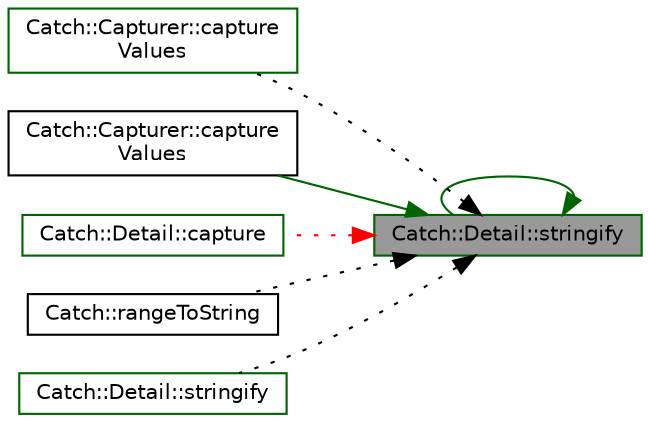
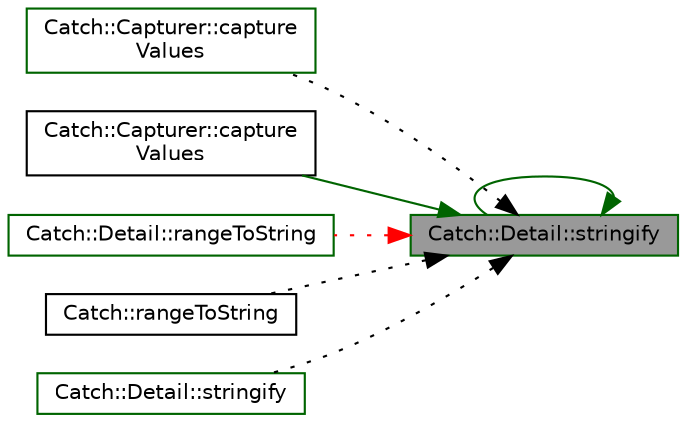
node "Catch::Detail::capture": label "Catch::Detail::capture" -> "Catch::Detail::rangeToString"
